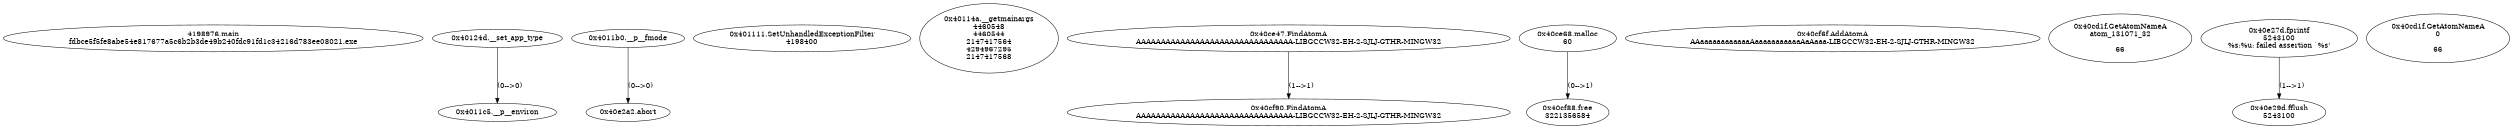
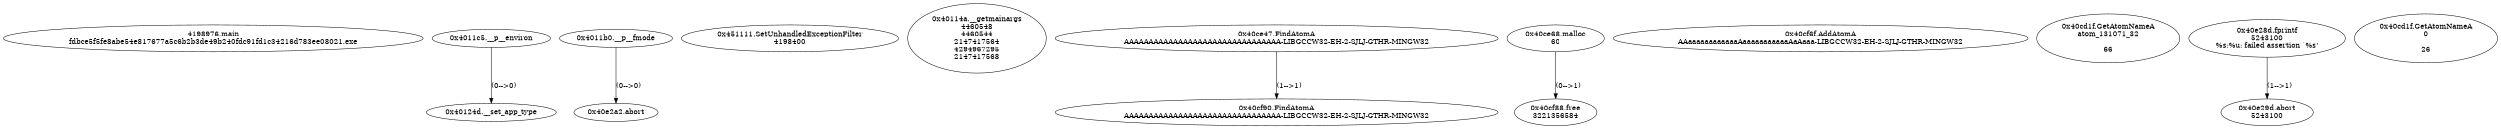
node "0x401111.SetUnhandledExceptionFilter 4198400": label "0x401111.SetUnhandledExceptionFilter 4198400" -> "0x451111.SetUnhandledExceptionFilter 4198400"
node "0x40e27d.fprintf 5243100 %s:%u: failed assertion `%s'": label "0x40e27d.fprintf 5243100 %s:%u: failed assertion `%s'" -> "0x40e28d.fprintf 5243100 %s:%u: failed assertion `%s'"
node "0x40cd1f.GetAtomNameA 0 66": label "0x40cd1f.GetAtomNameA 0 66" -> "0x40cd1f.GetAtomNameA 0 26"
edge "0x40124d.__set_app_type" -> "0x4011c5.__p__environ": reversed
node "0x40e29d.fflush 5243100": label "0x40e29d.fflush 5243100" -> "0x40e29d.abort 5243100"
